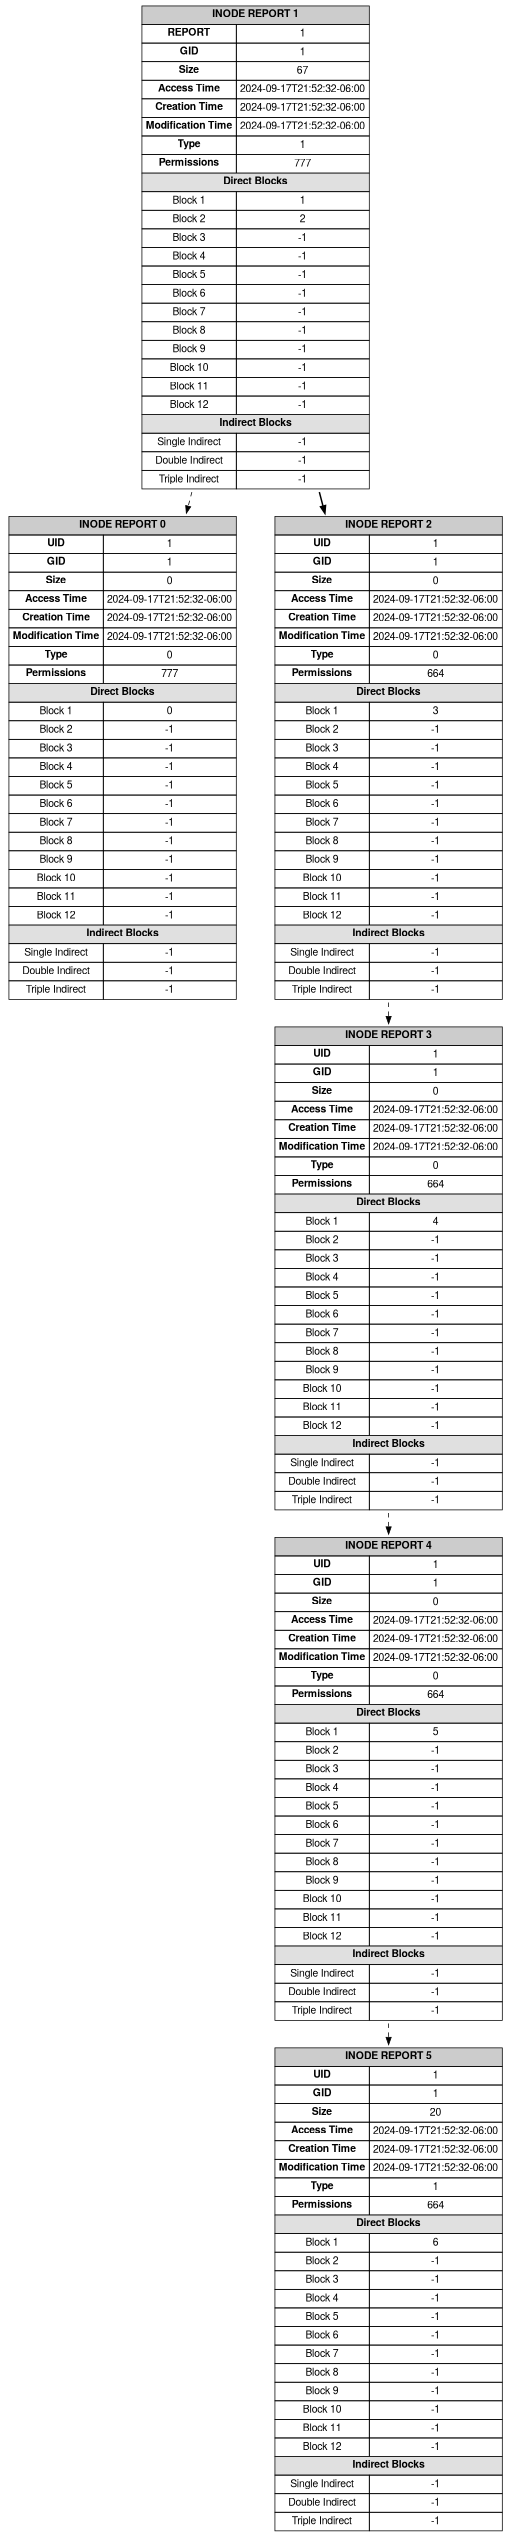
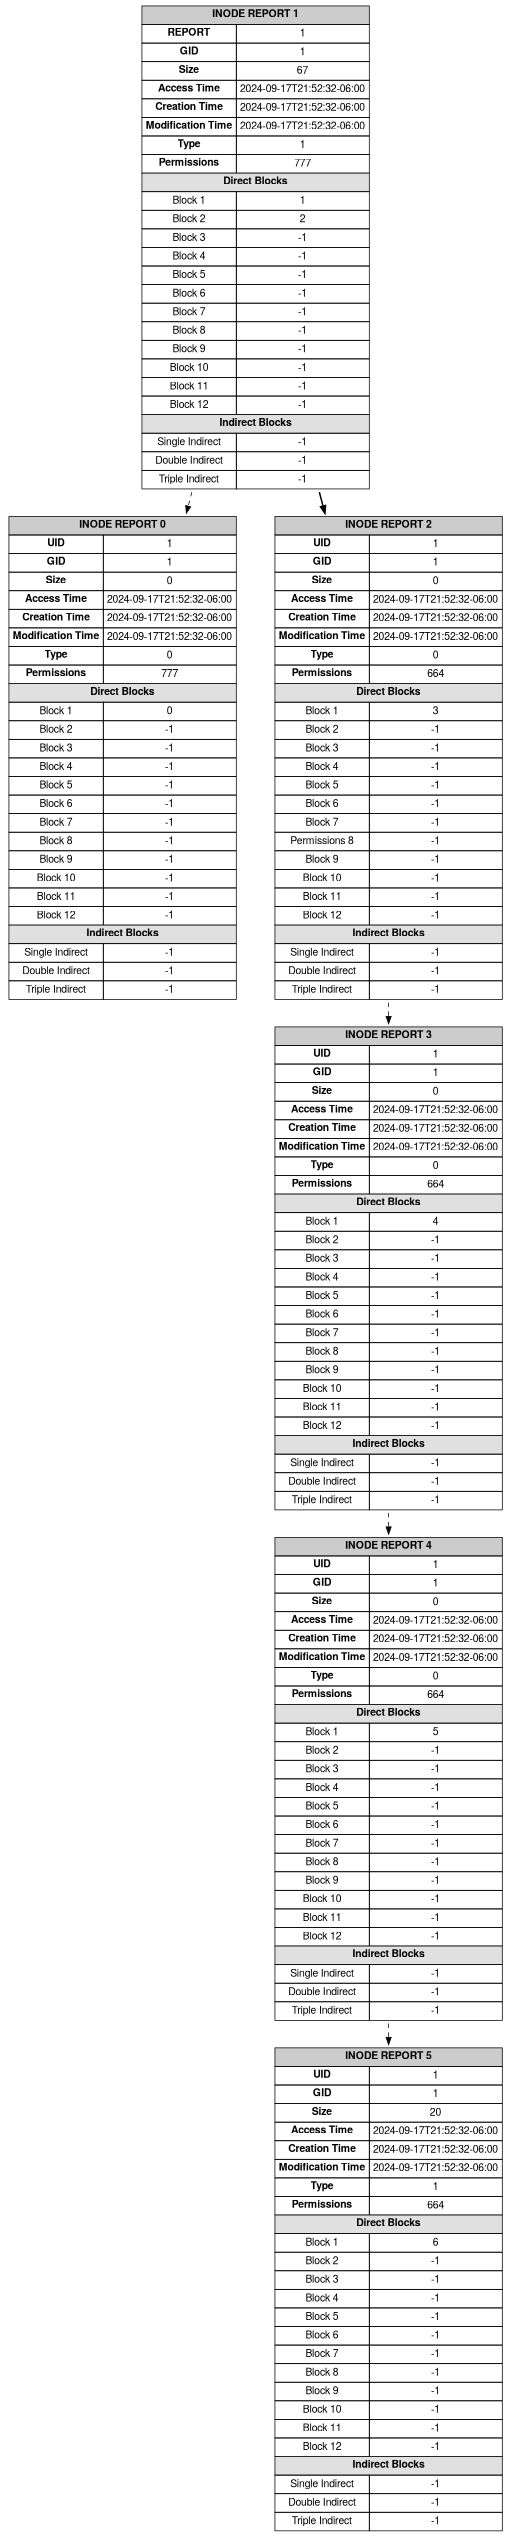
node "INODE REPORT 2": text "Block 8" -> "Permissions 8"
